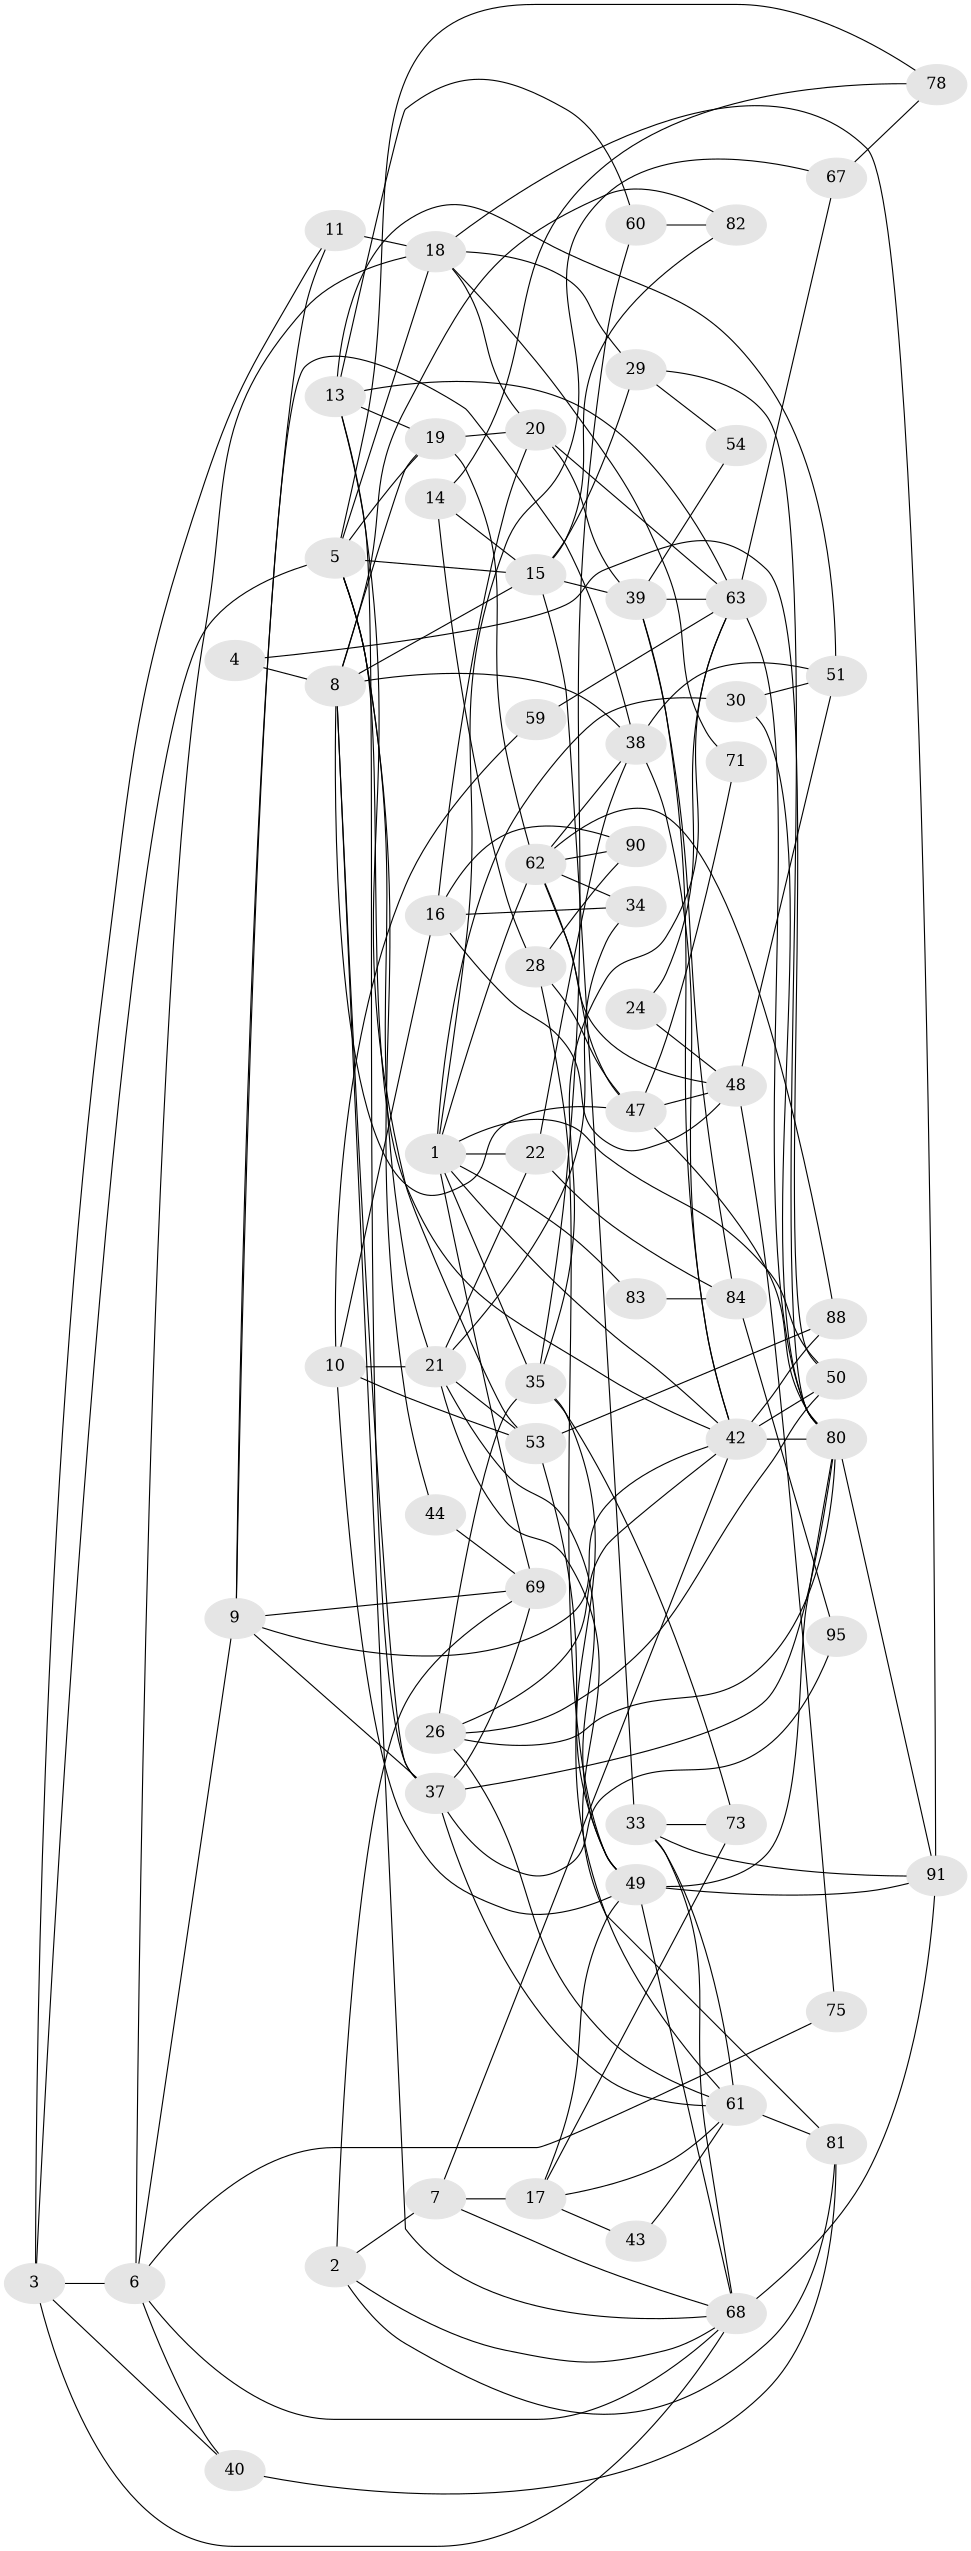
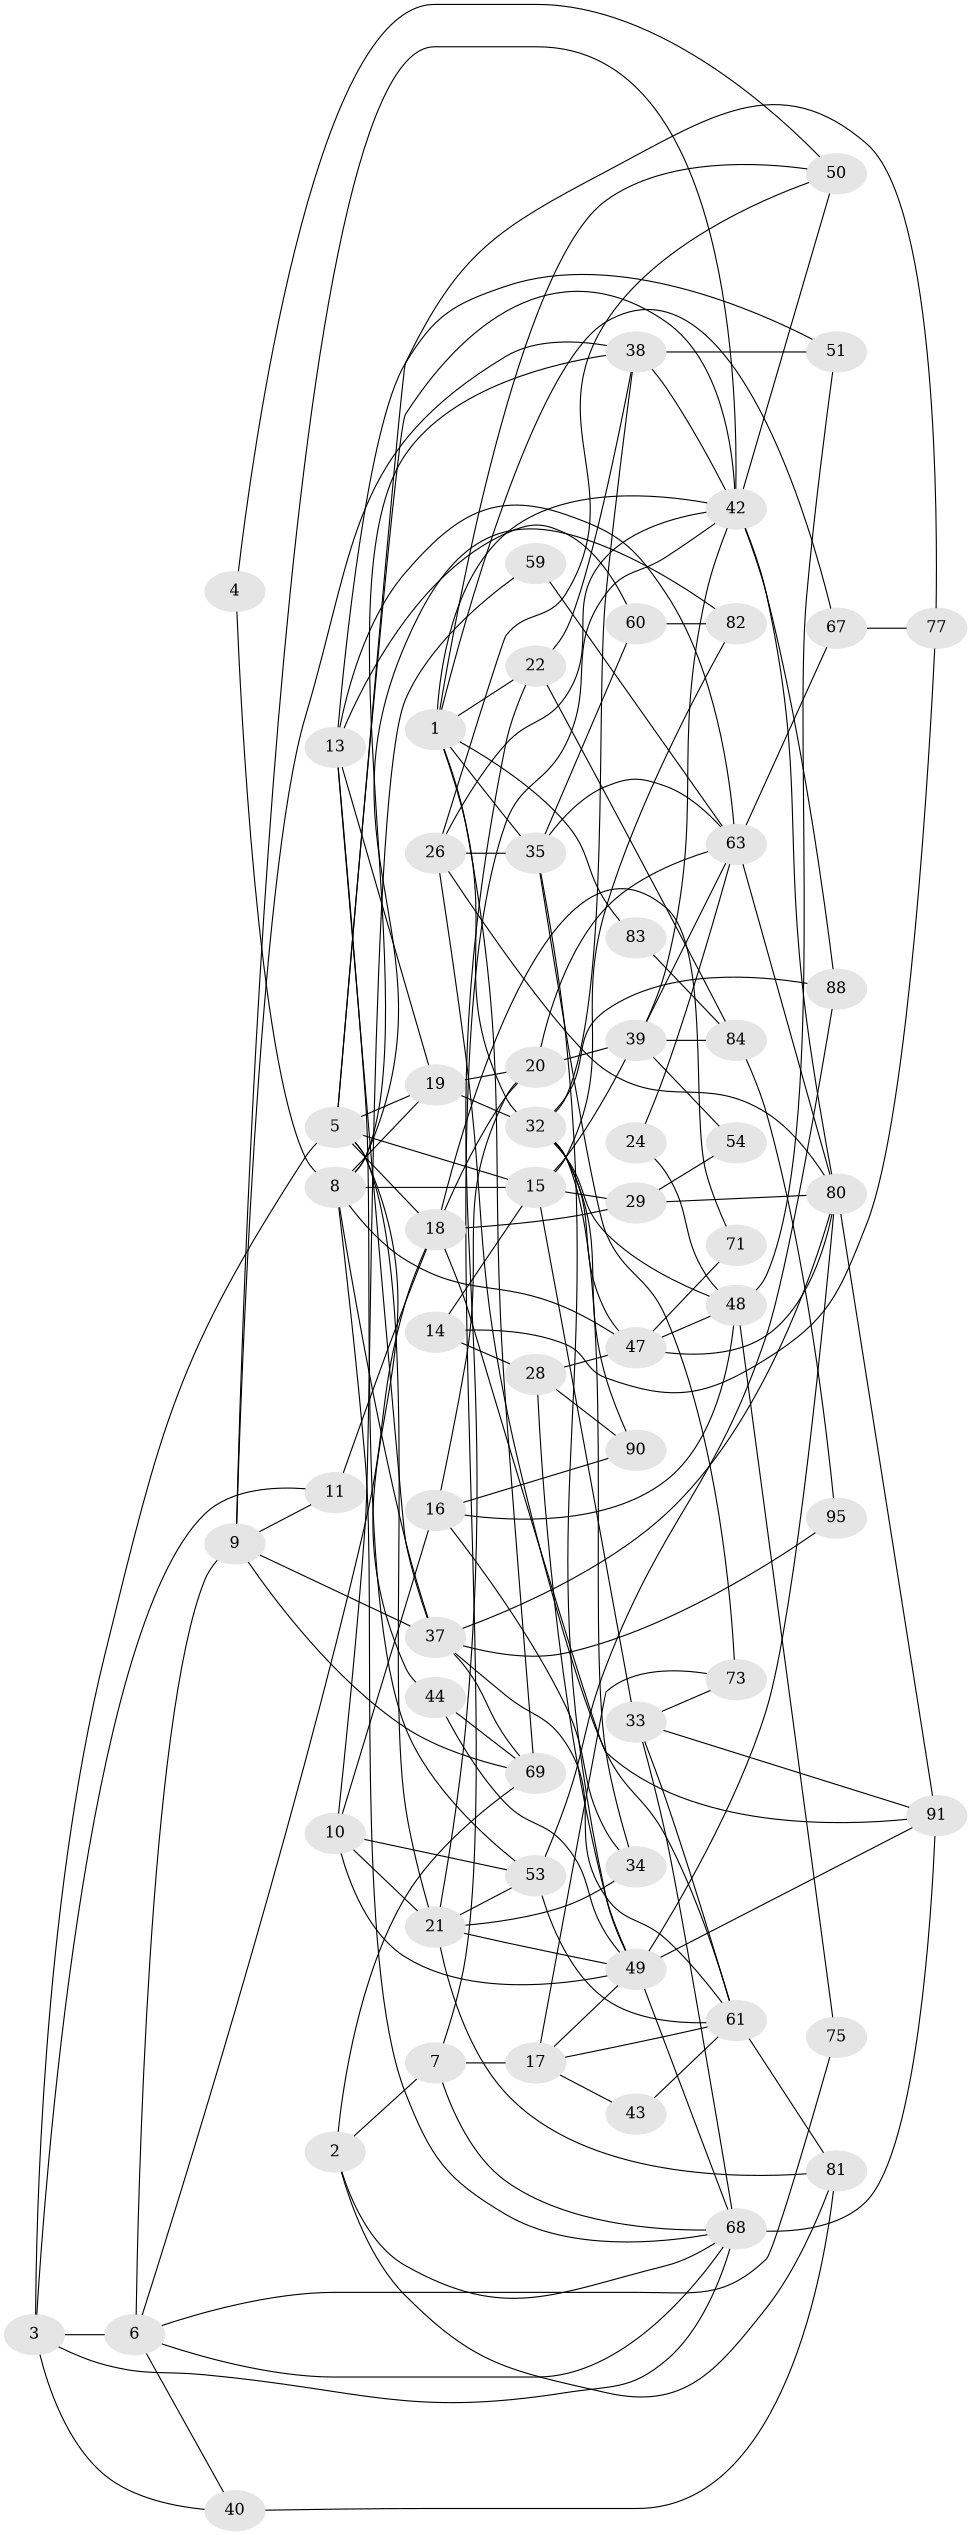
node "78": label "78" -> "77"
node "30": removed
node "62": label "62" -> "32"
edge "44" -- "49": added
